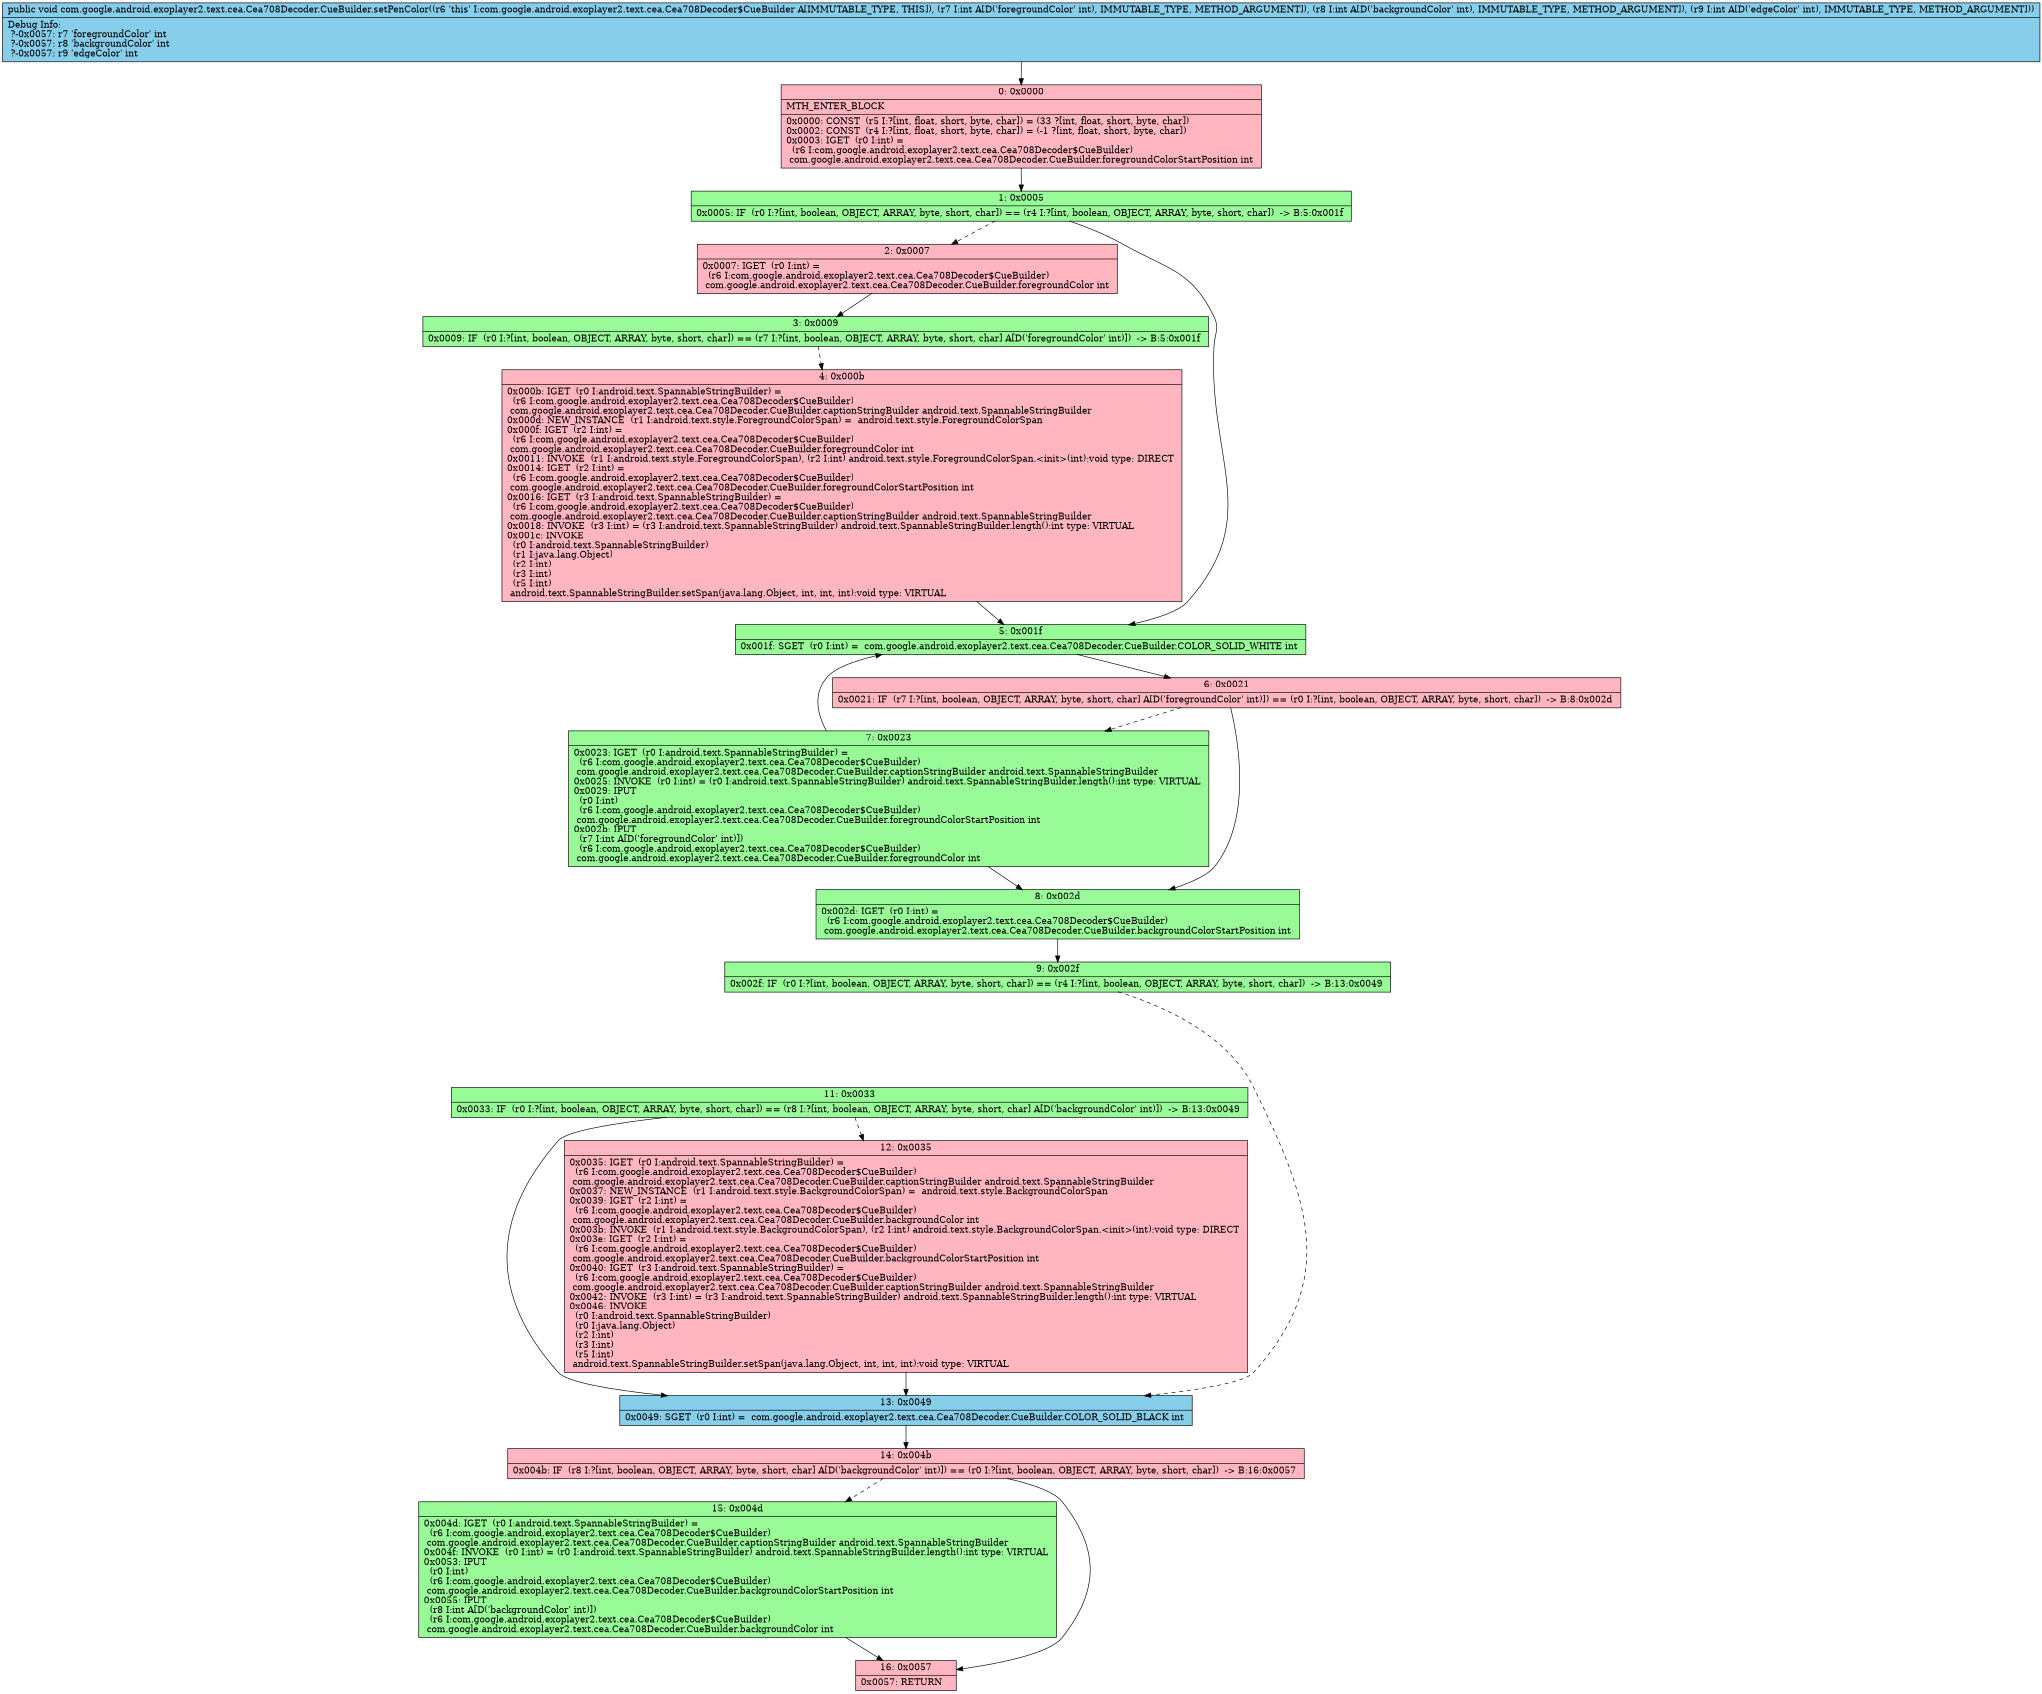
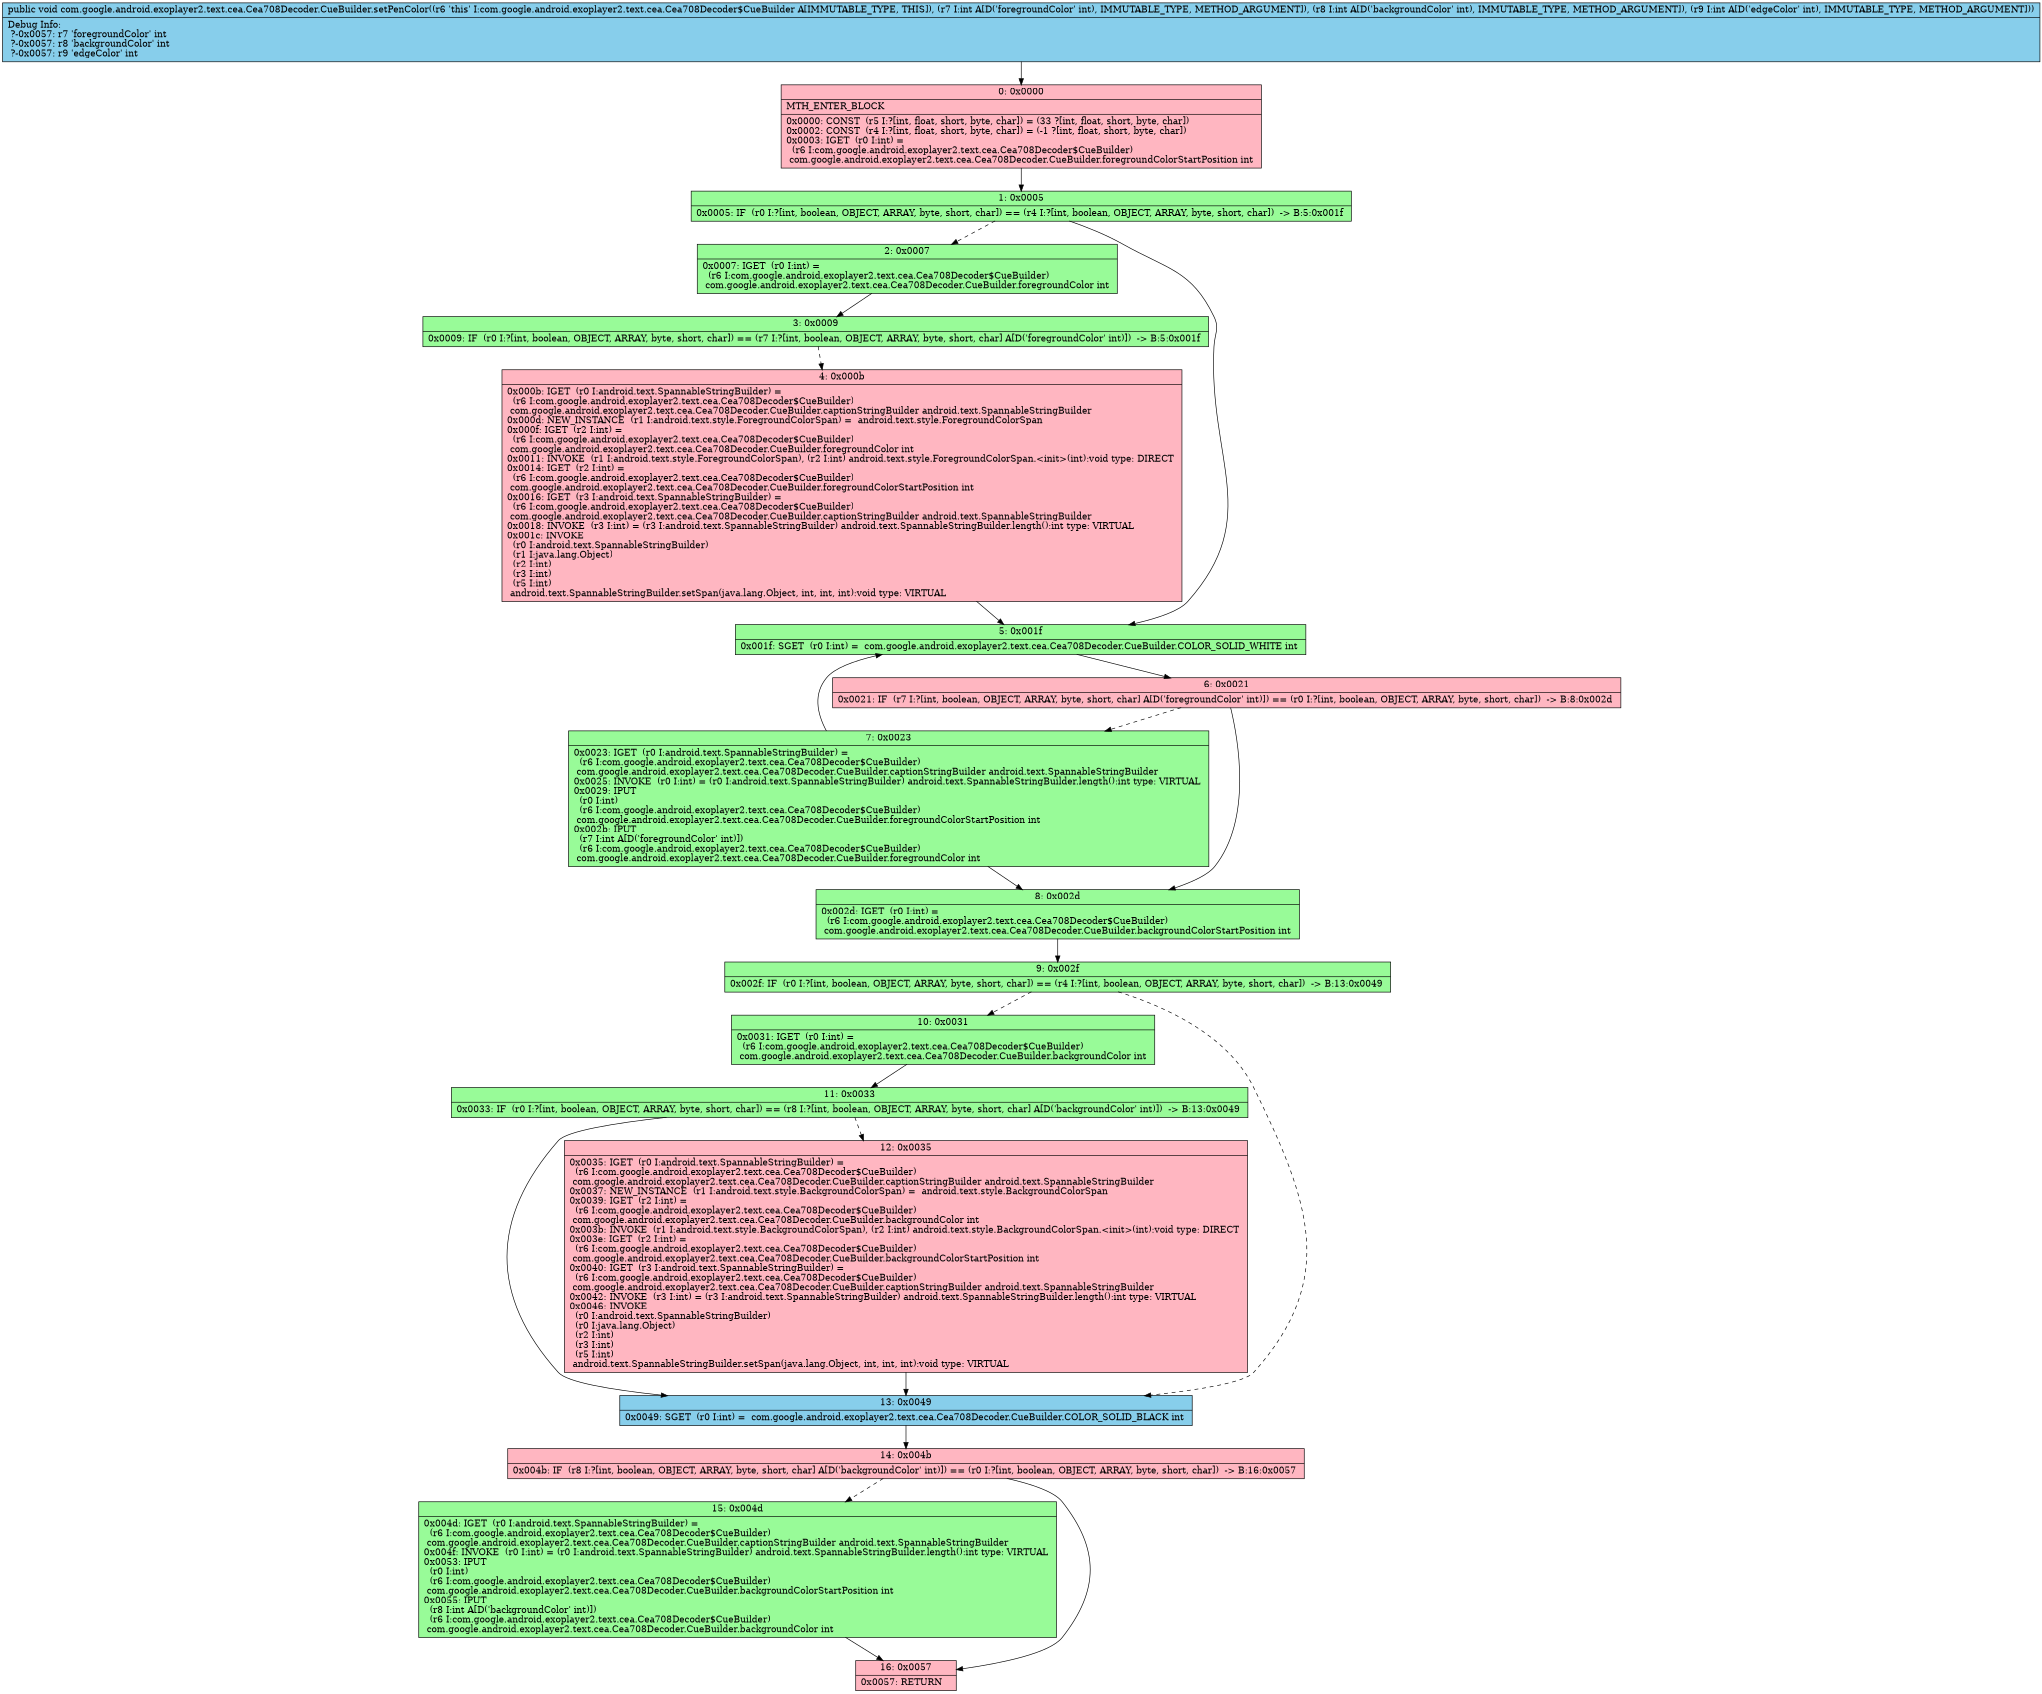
node "2: 0x0007": fillcolor lightpink -> palegreen
node "10: 0x0031": added
